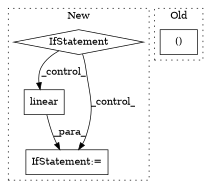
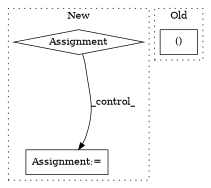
node "IfStatement": label "IfStatement" -> "Assignment"
node "linear": removed
node "IfStatement:=": label "IfStatement:=" -> "Assignment:="
